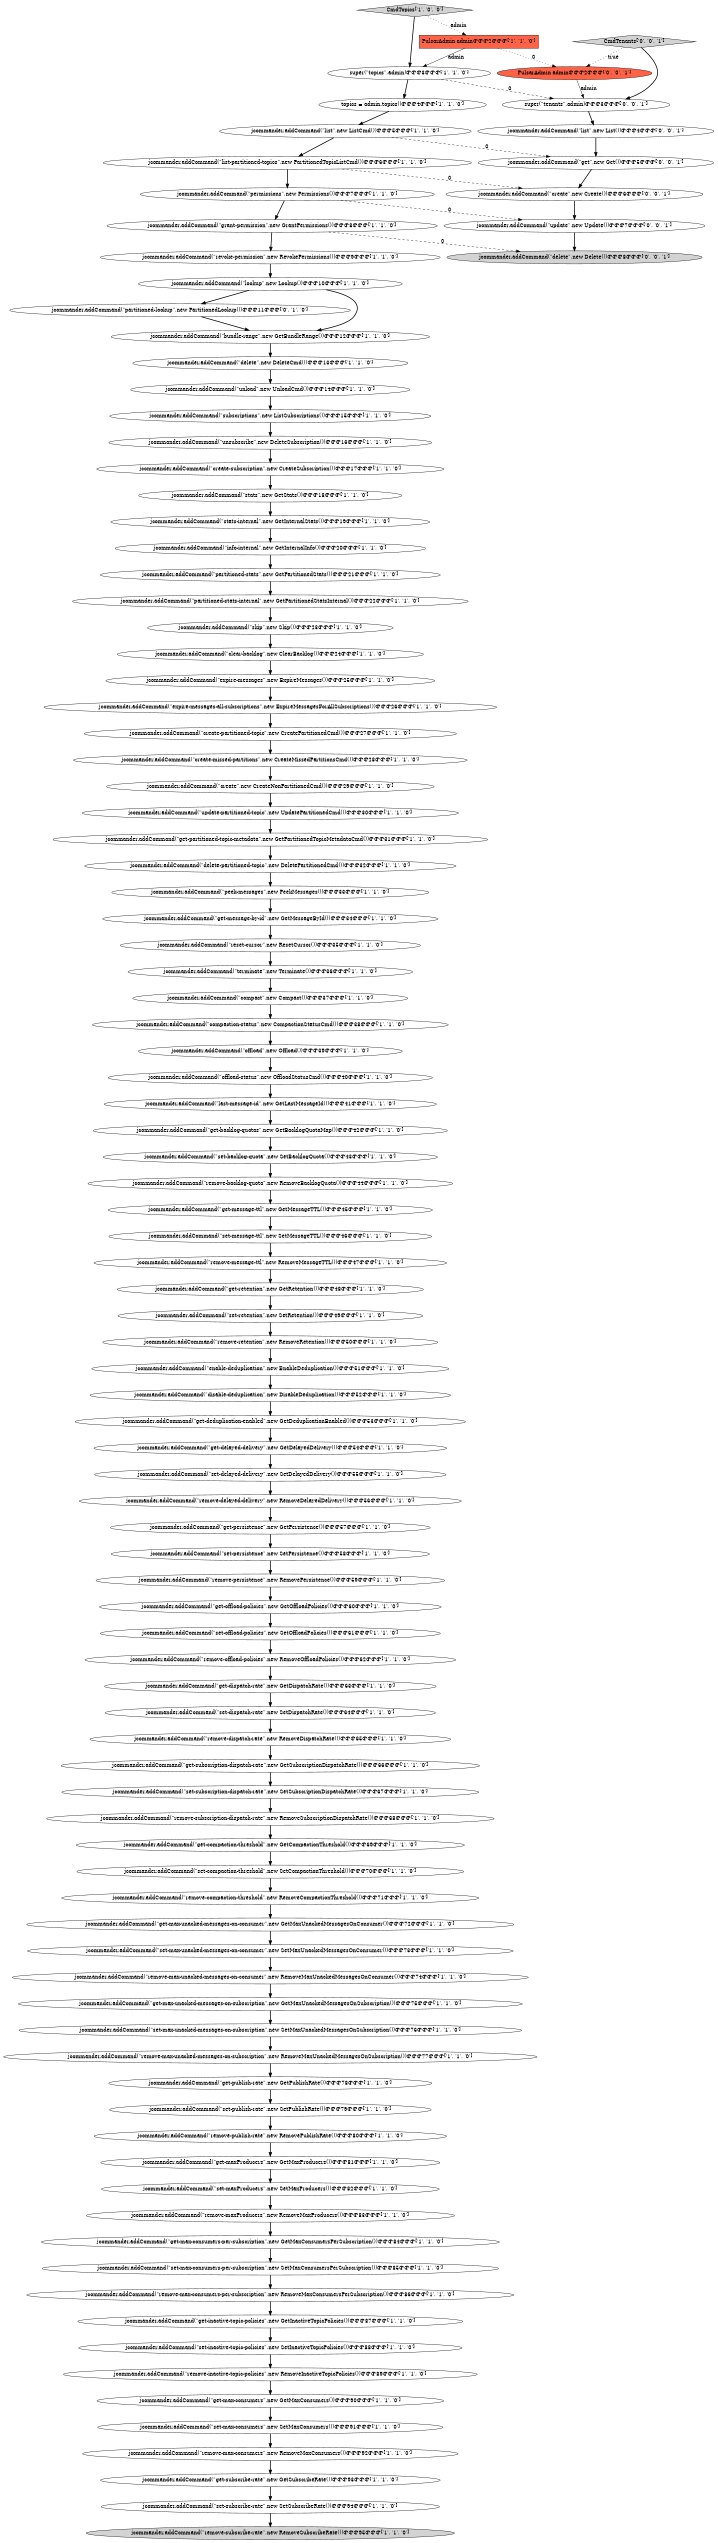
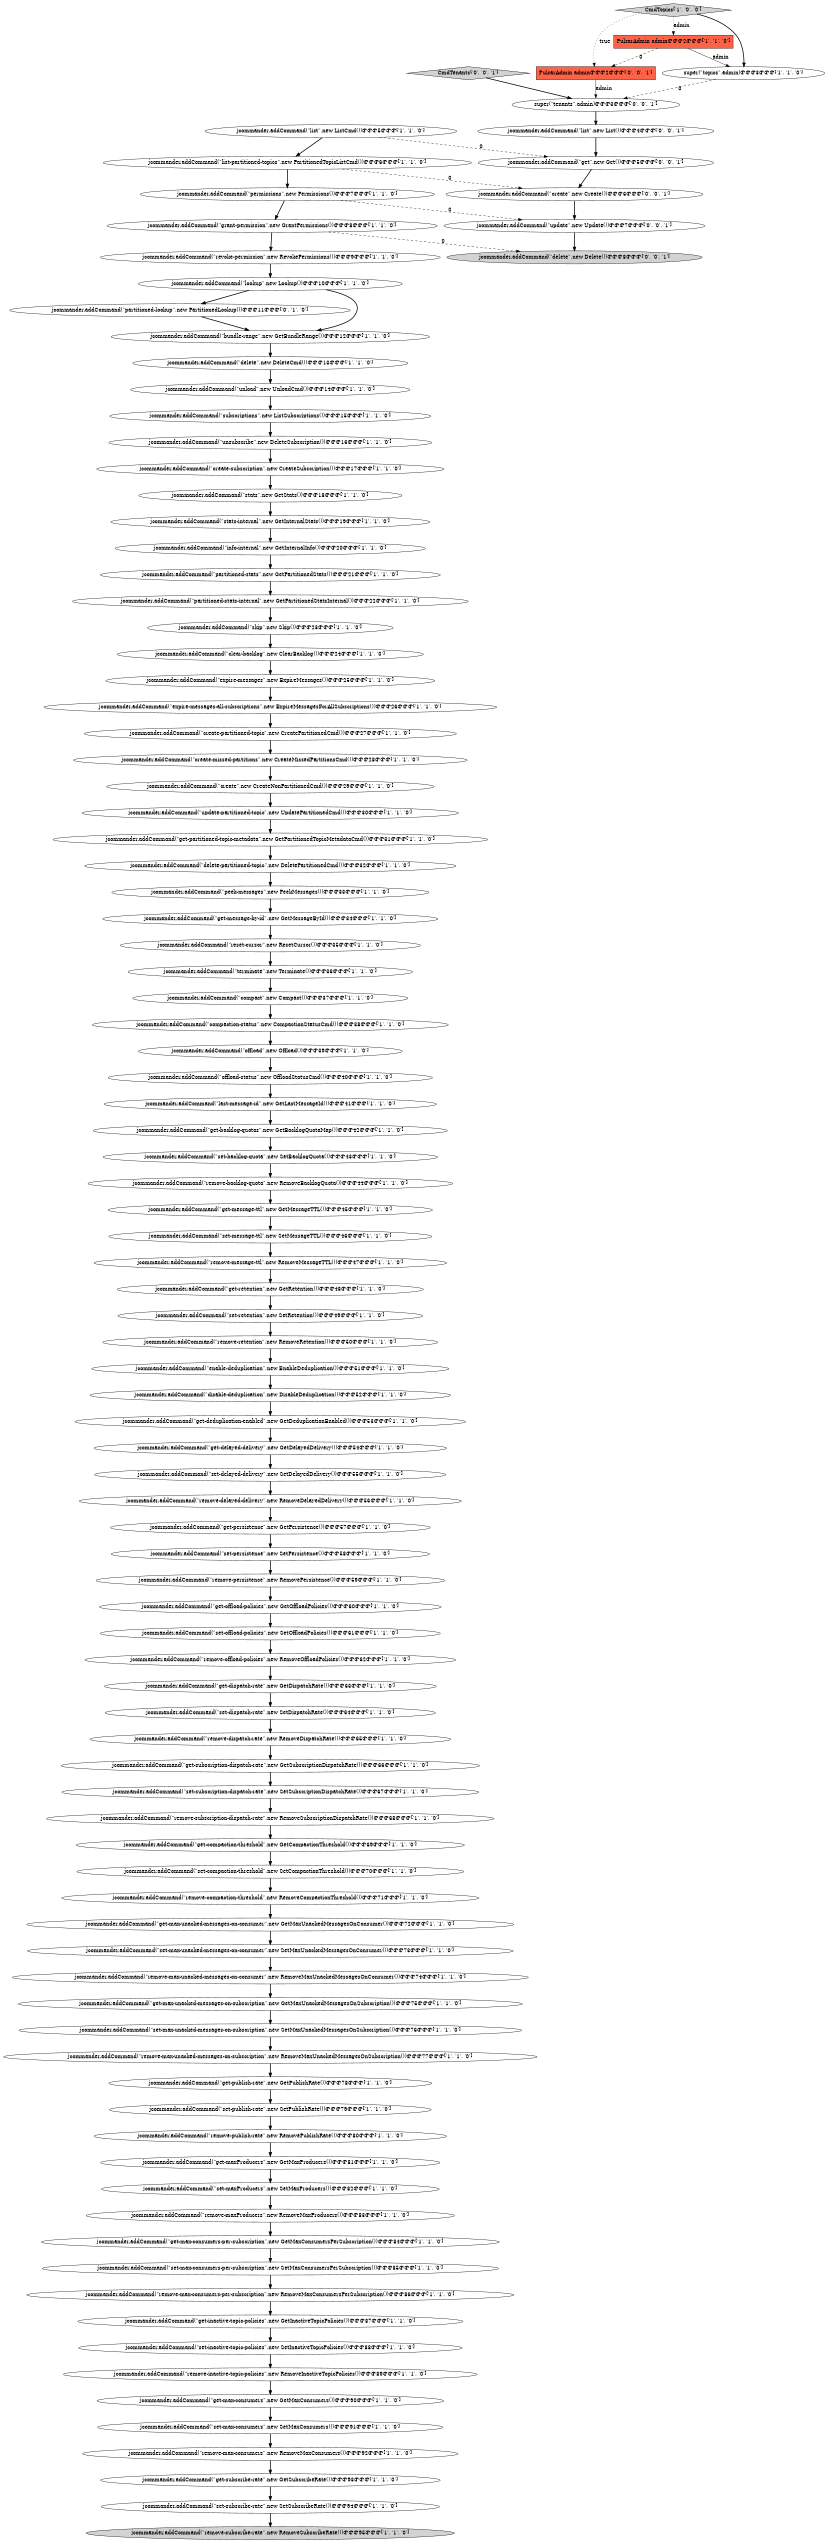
edge "CmdTenants['0', '0', '1']" -> "PulsarAdmin admin@@@2@@@['0', '0', '1']": now "CmdTopics['1', '0', '0']" -> "PulsarAdmin admin@@@2@@@['0', '0', '1']"
edge "PulsarAdmin admin@@@2@@@['1', '1', '0']" -> "PulsarAdmin admin@@@2@@@['0', '0', '1']": style dotted -> dashed
node "PulsarAdmin admin@@@2@@@['0', '0', '1']": shape ellipse -> box
node "topics = admin.topics()@@@4@@@['1', '1', '0']": removed
